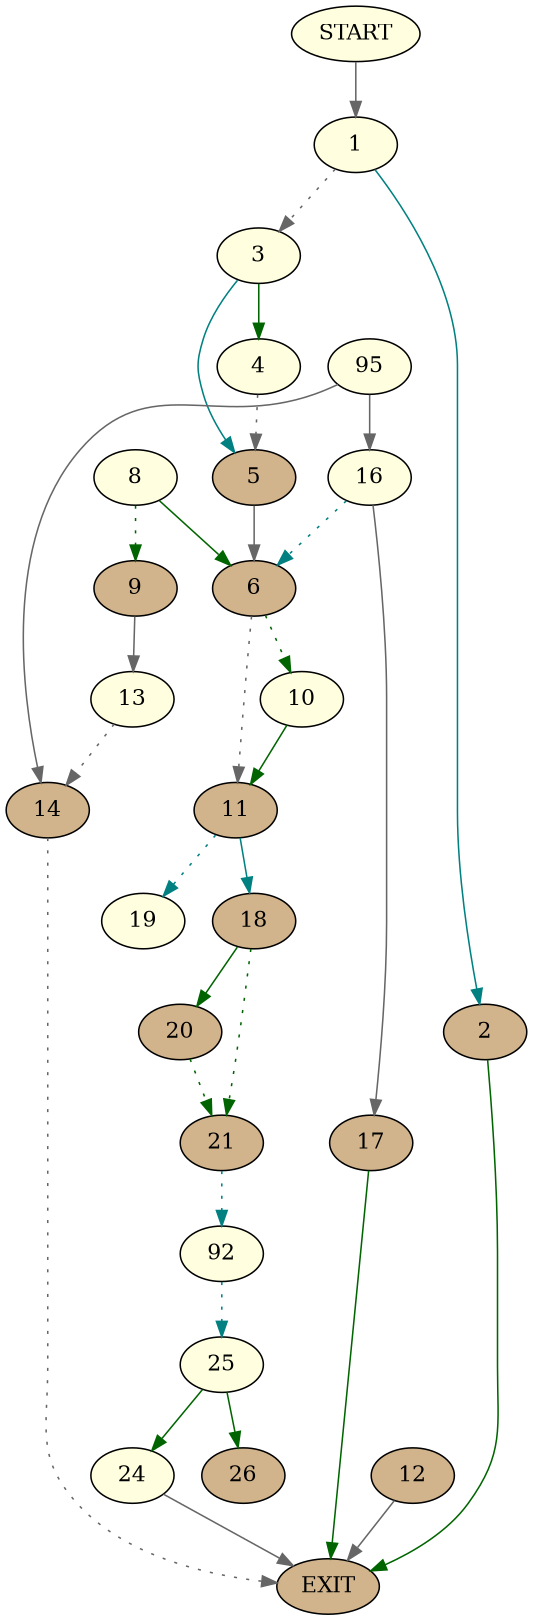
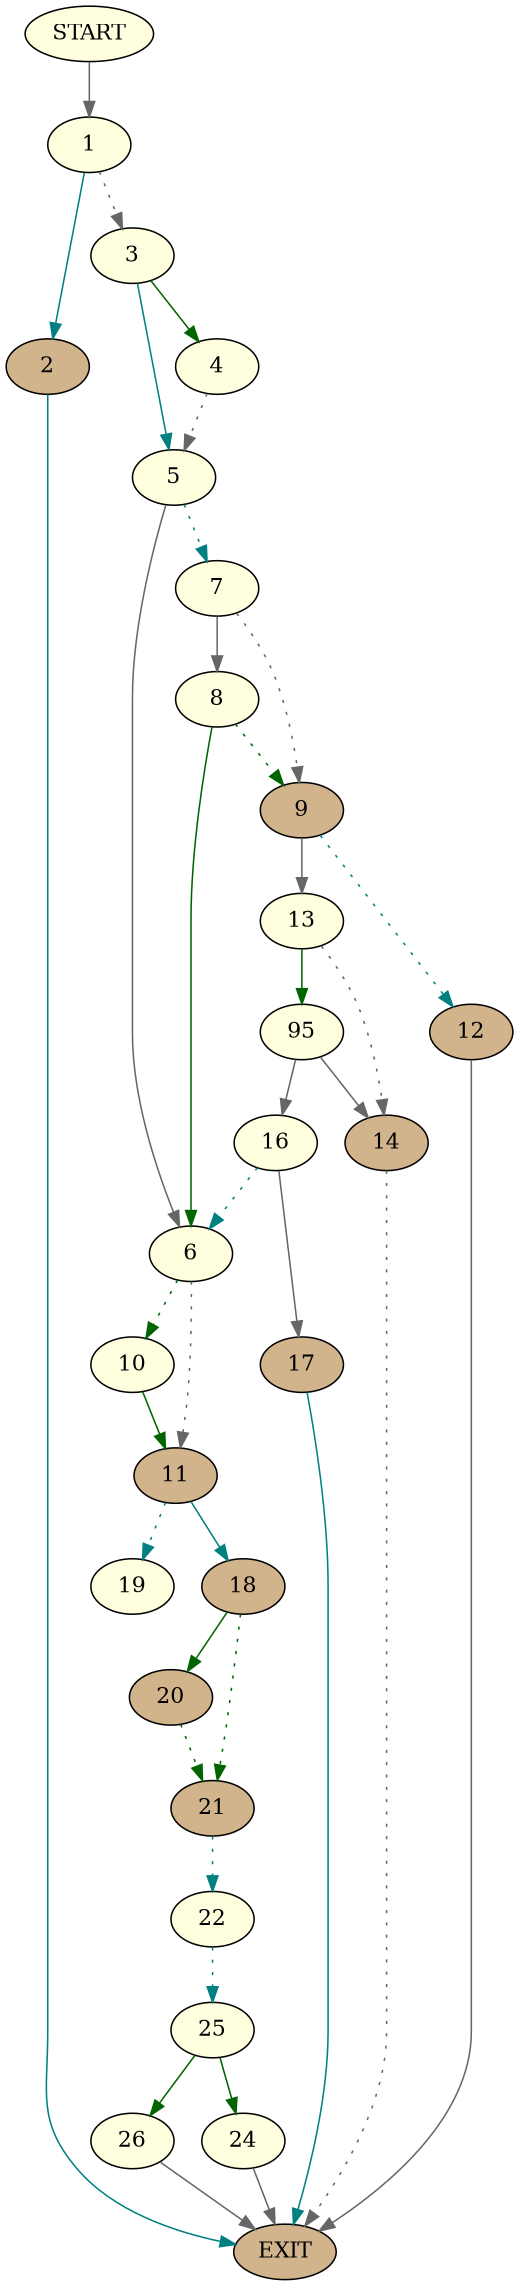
node "5": fillcolor tan -> lightyellow
node "7": added
node "6": fillcolor tan -> lightyellow
edge "9" -> "12": added
edge "13" -> "95": added
node "92": label "92" -> "22"
edge "2" -> "EXIT": color darkgreen -> teal
edge "17" -> "EXIT": color darkgreen -> teal
node "26": fillcolor tan -> lightyellow
edge "26" -> "EXIT": added
